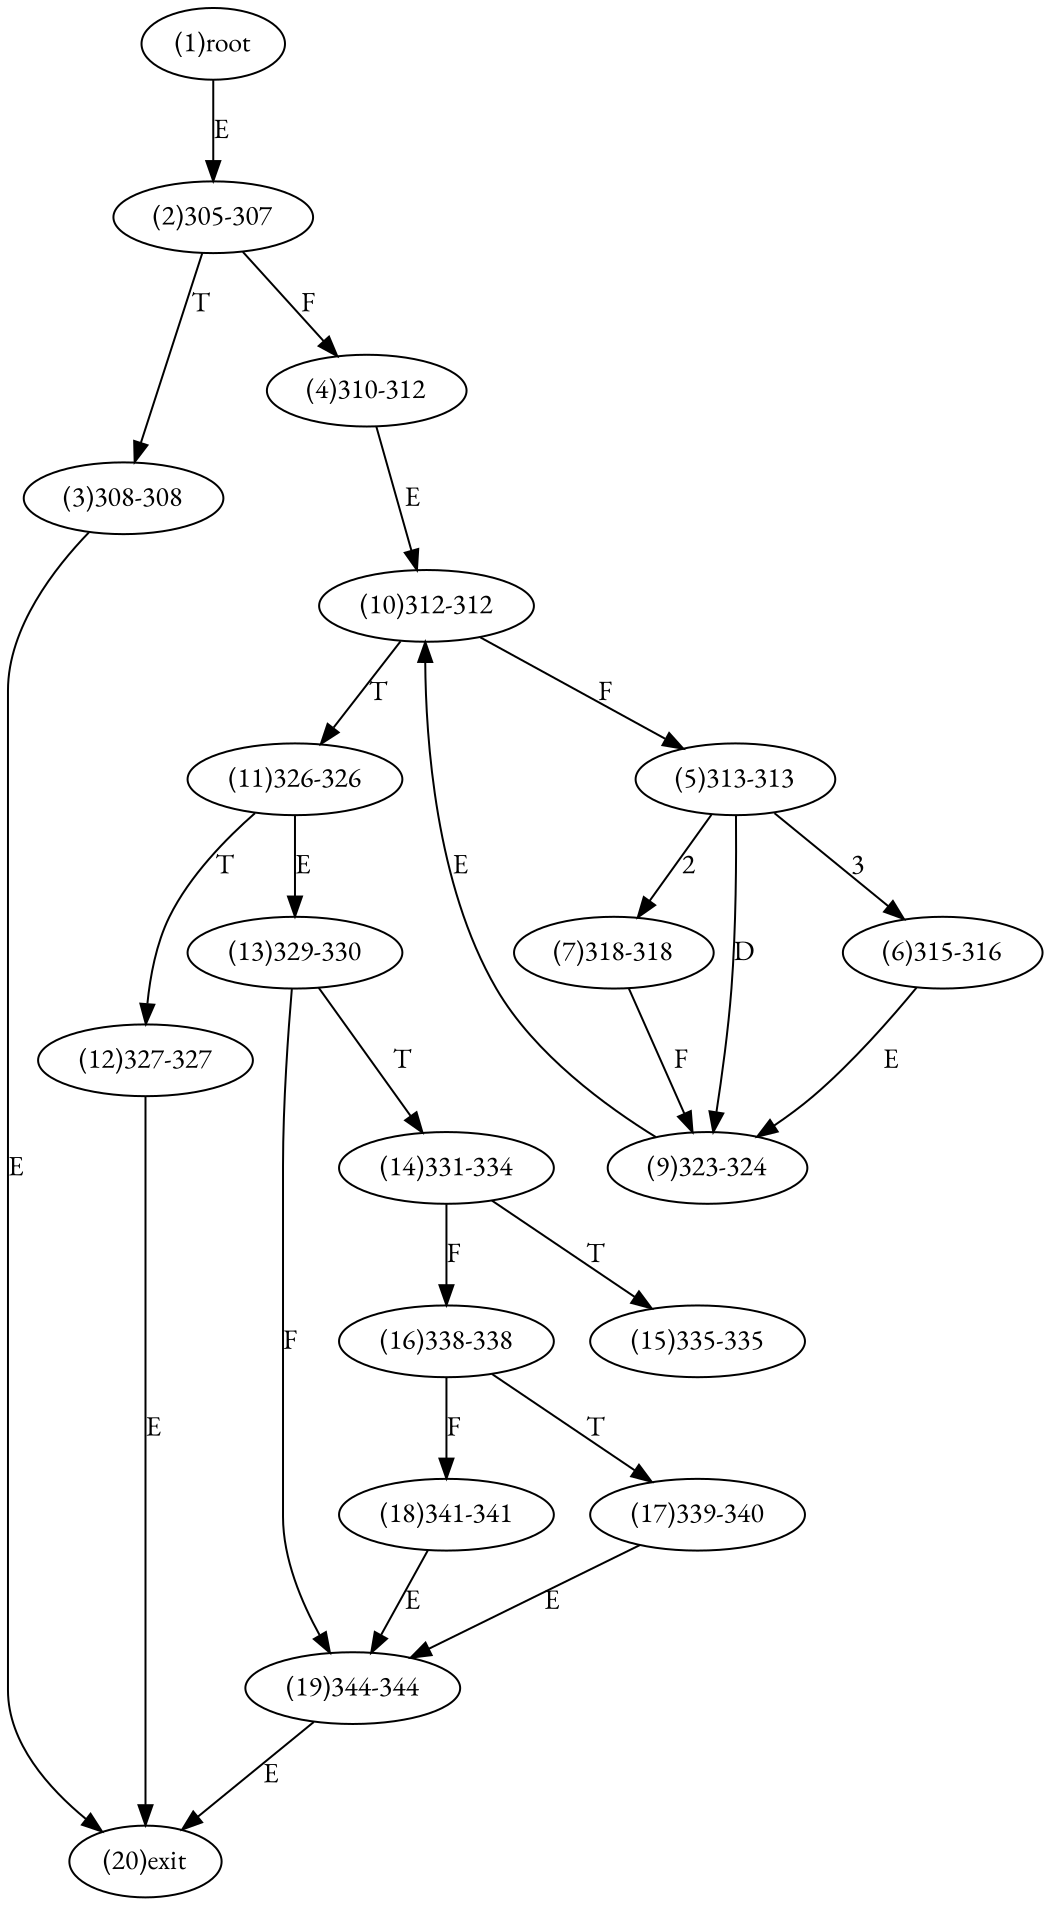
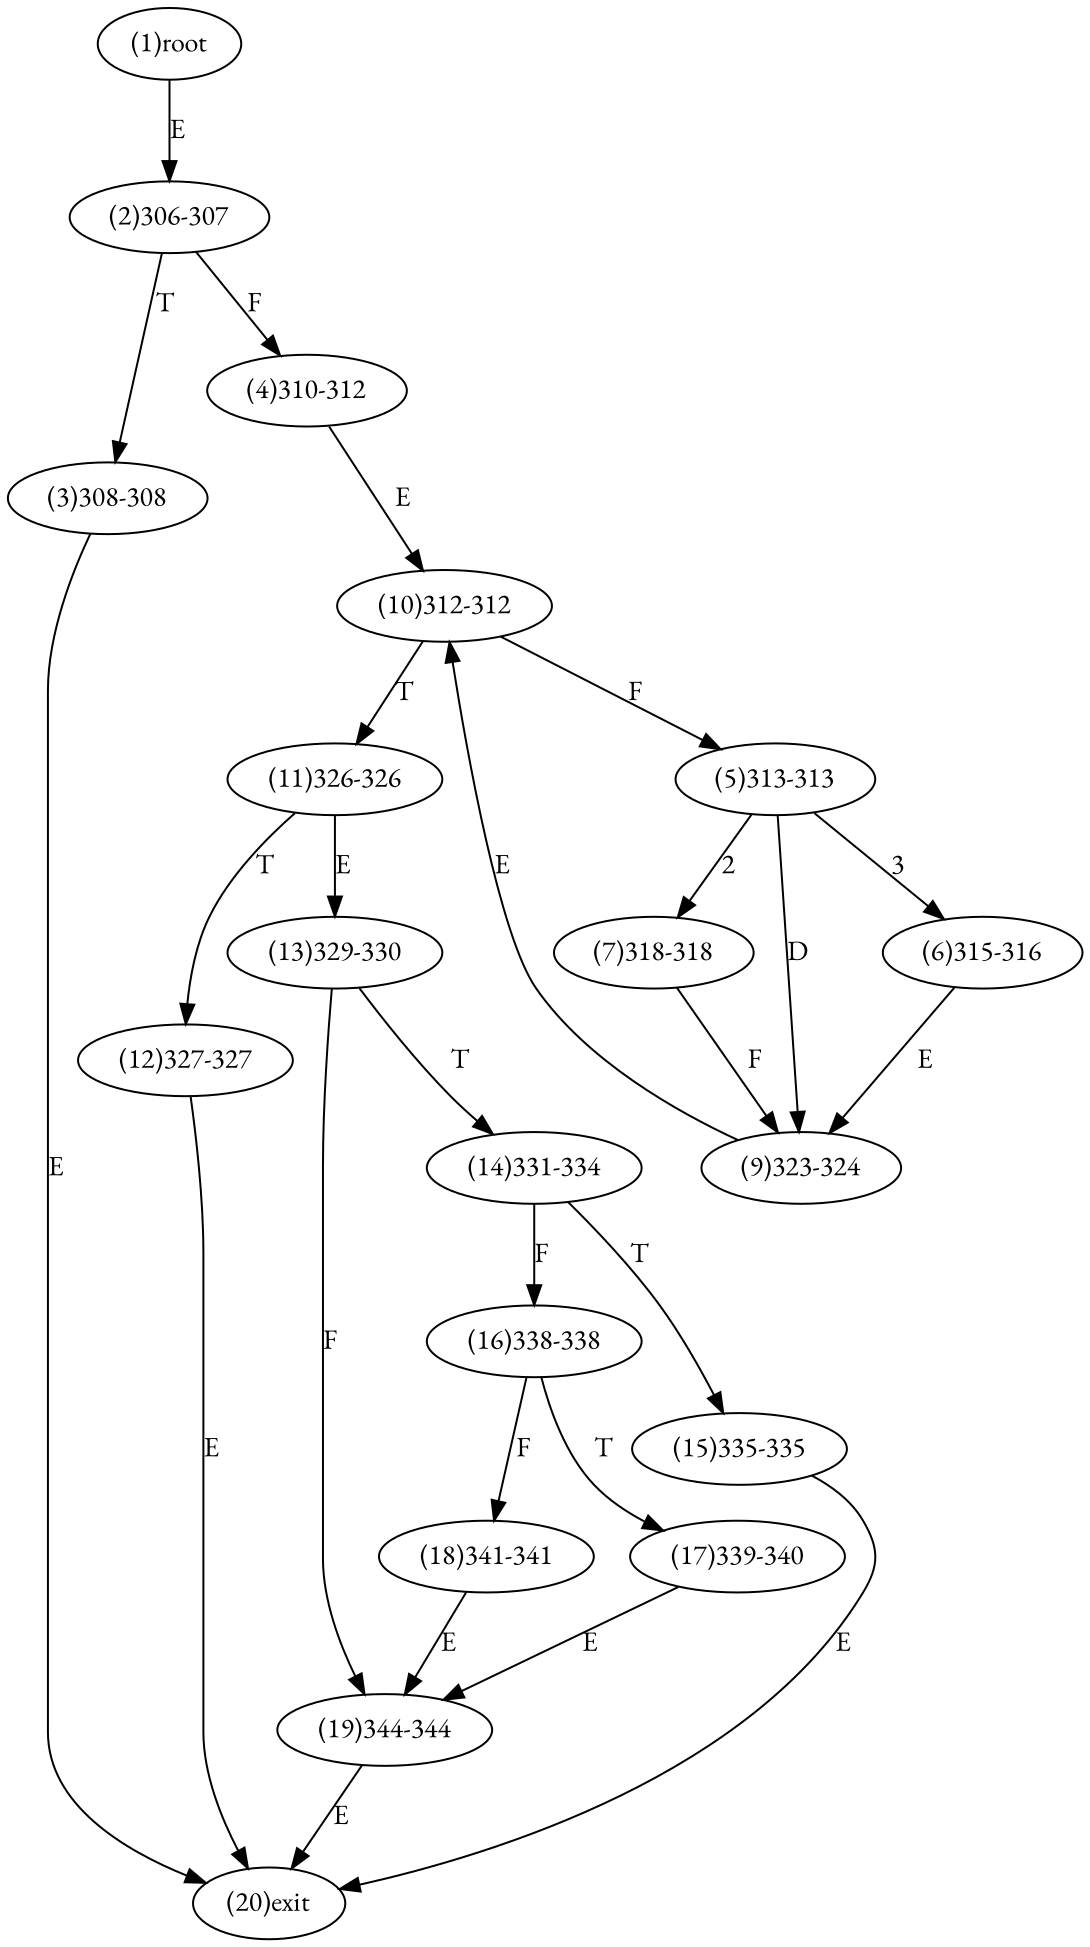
node "(2)305-307": label "(2)305-307" -> "(2)306-307"
edge "(15)335-335" -> "(20)exit": added, label "E"
